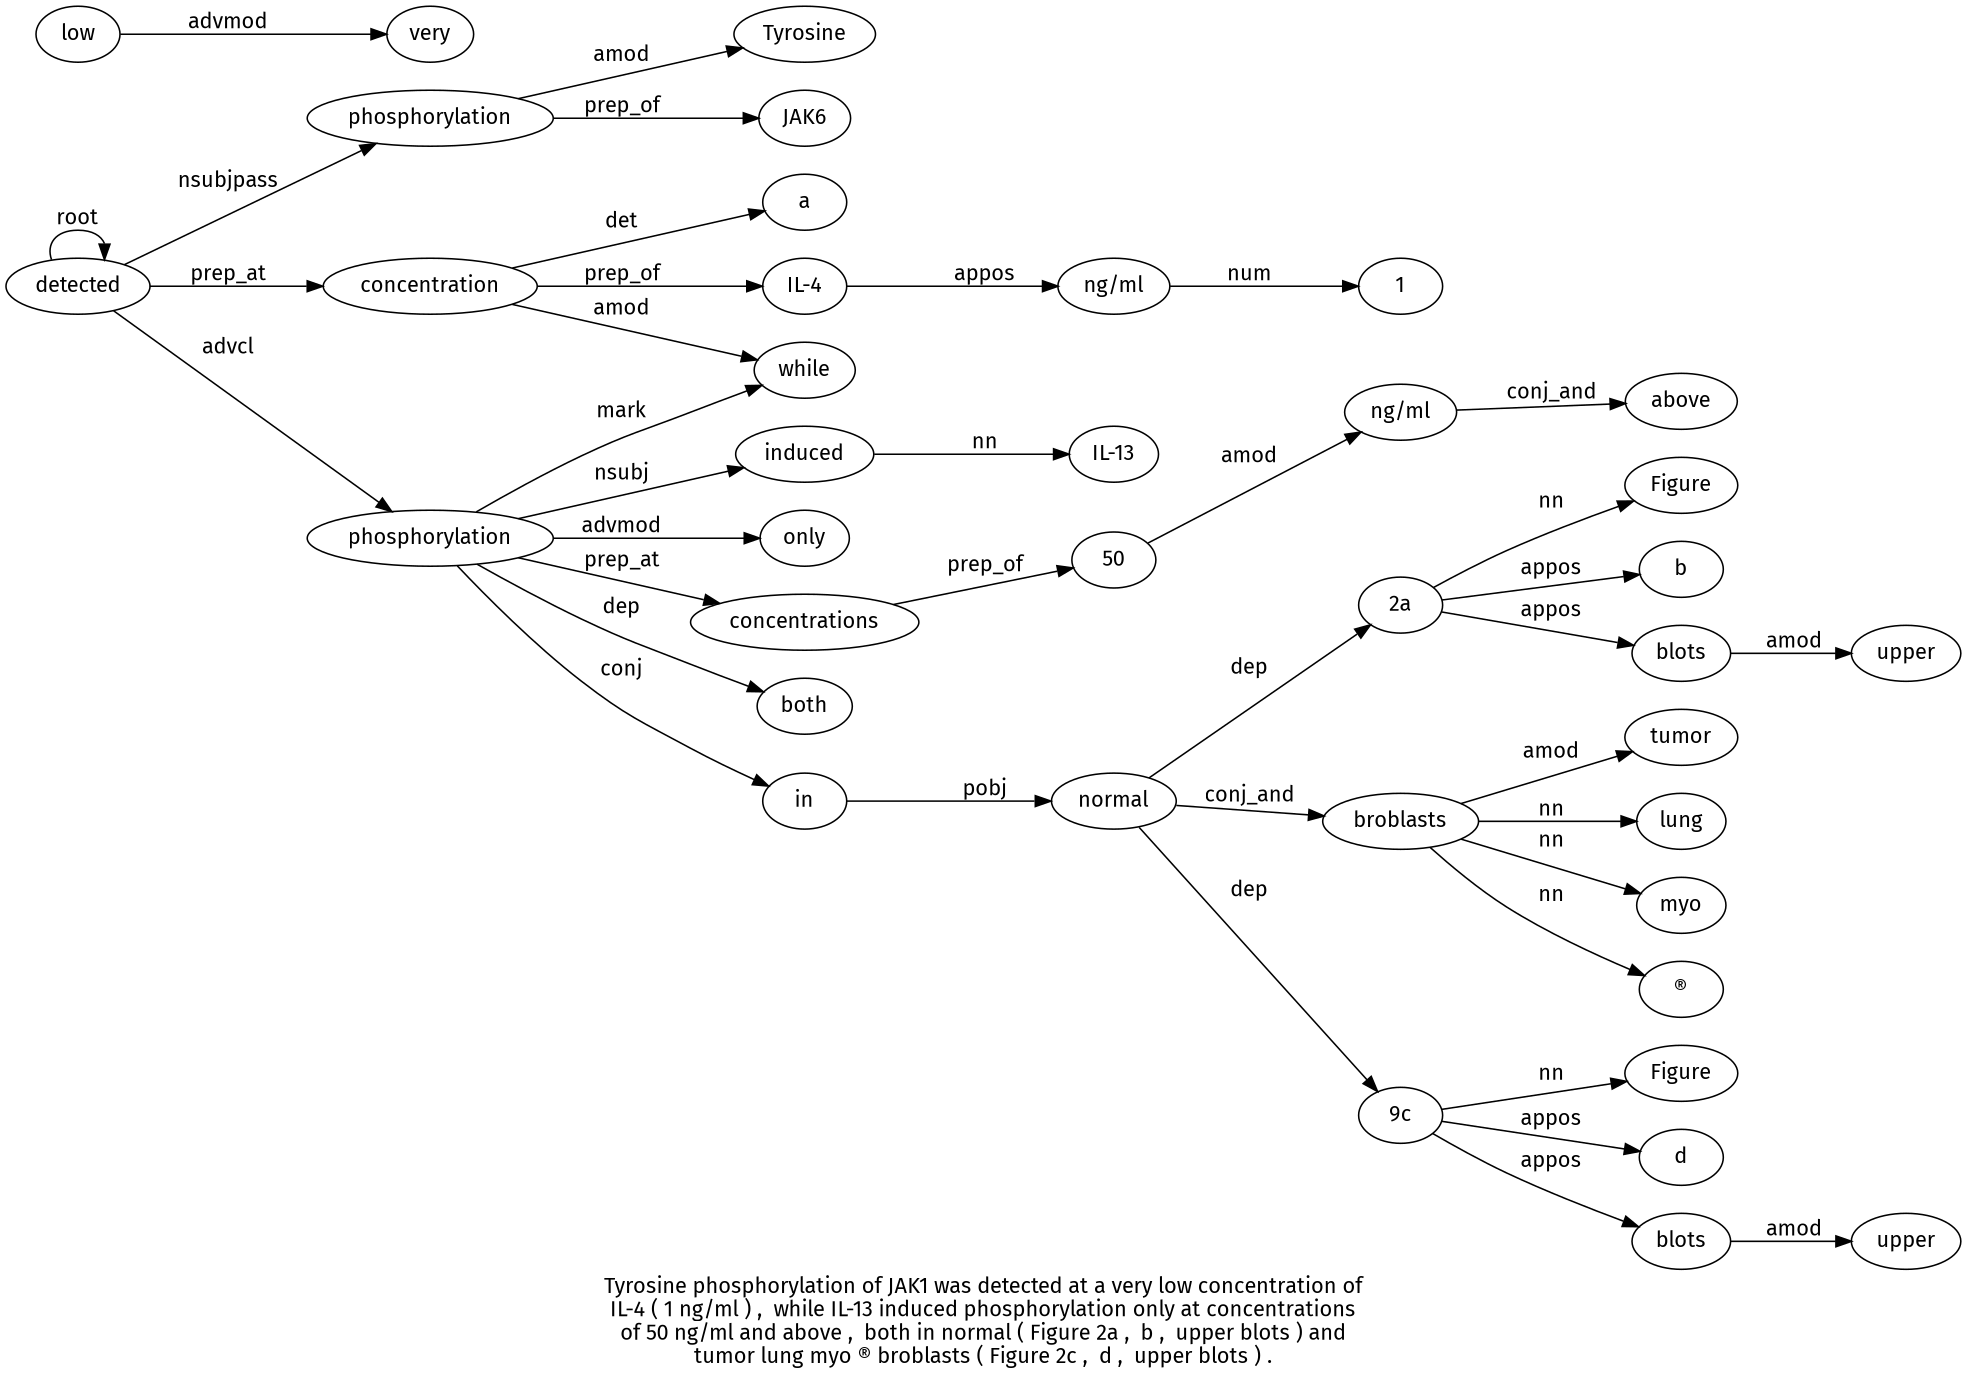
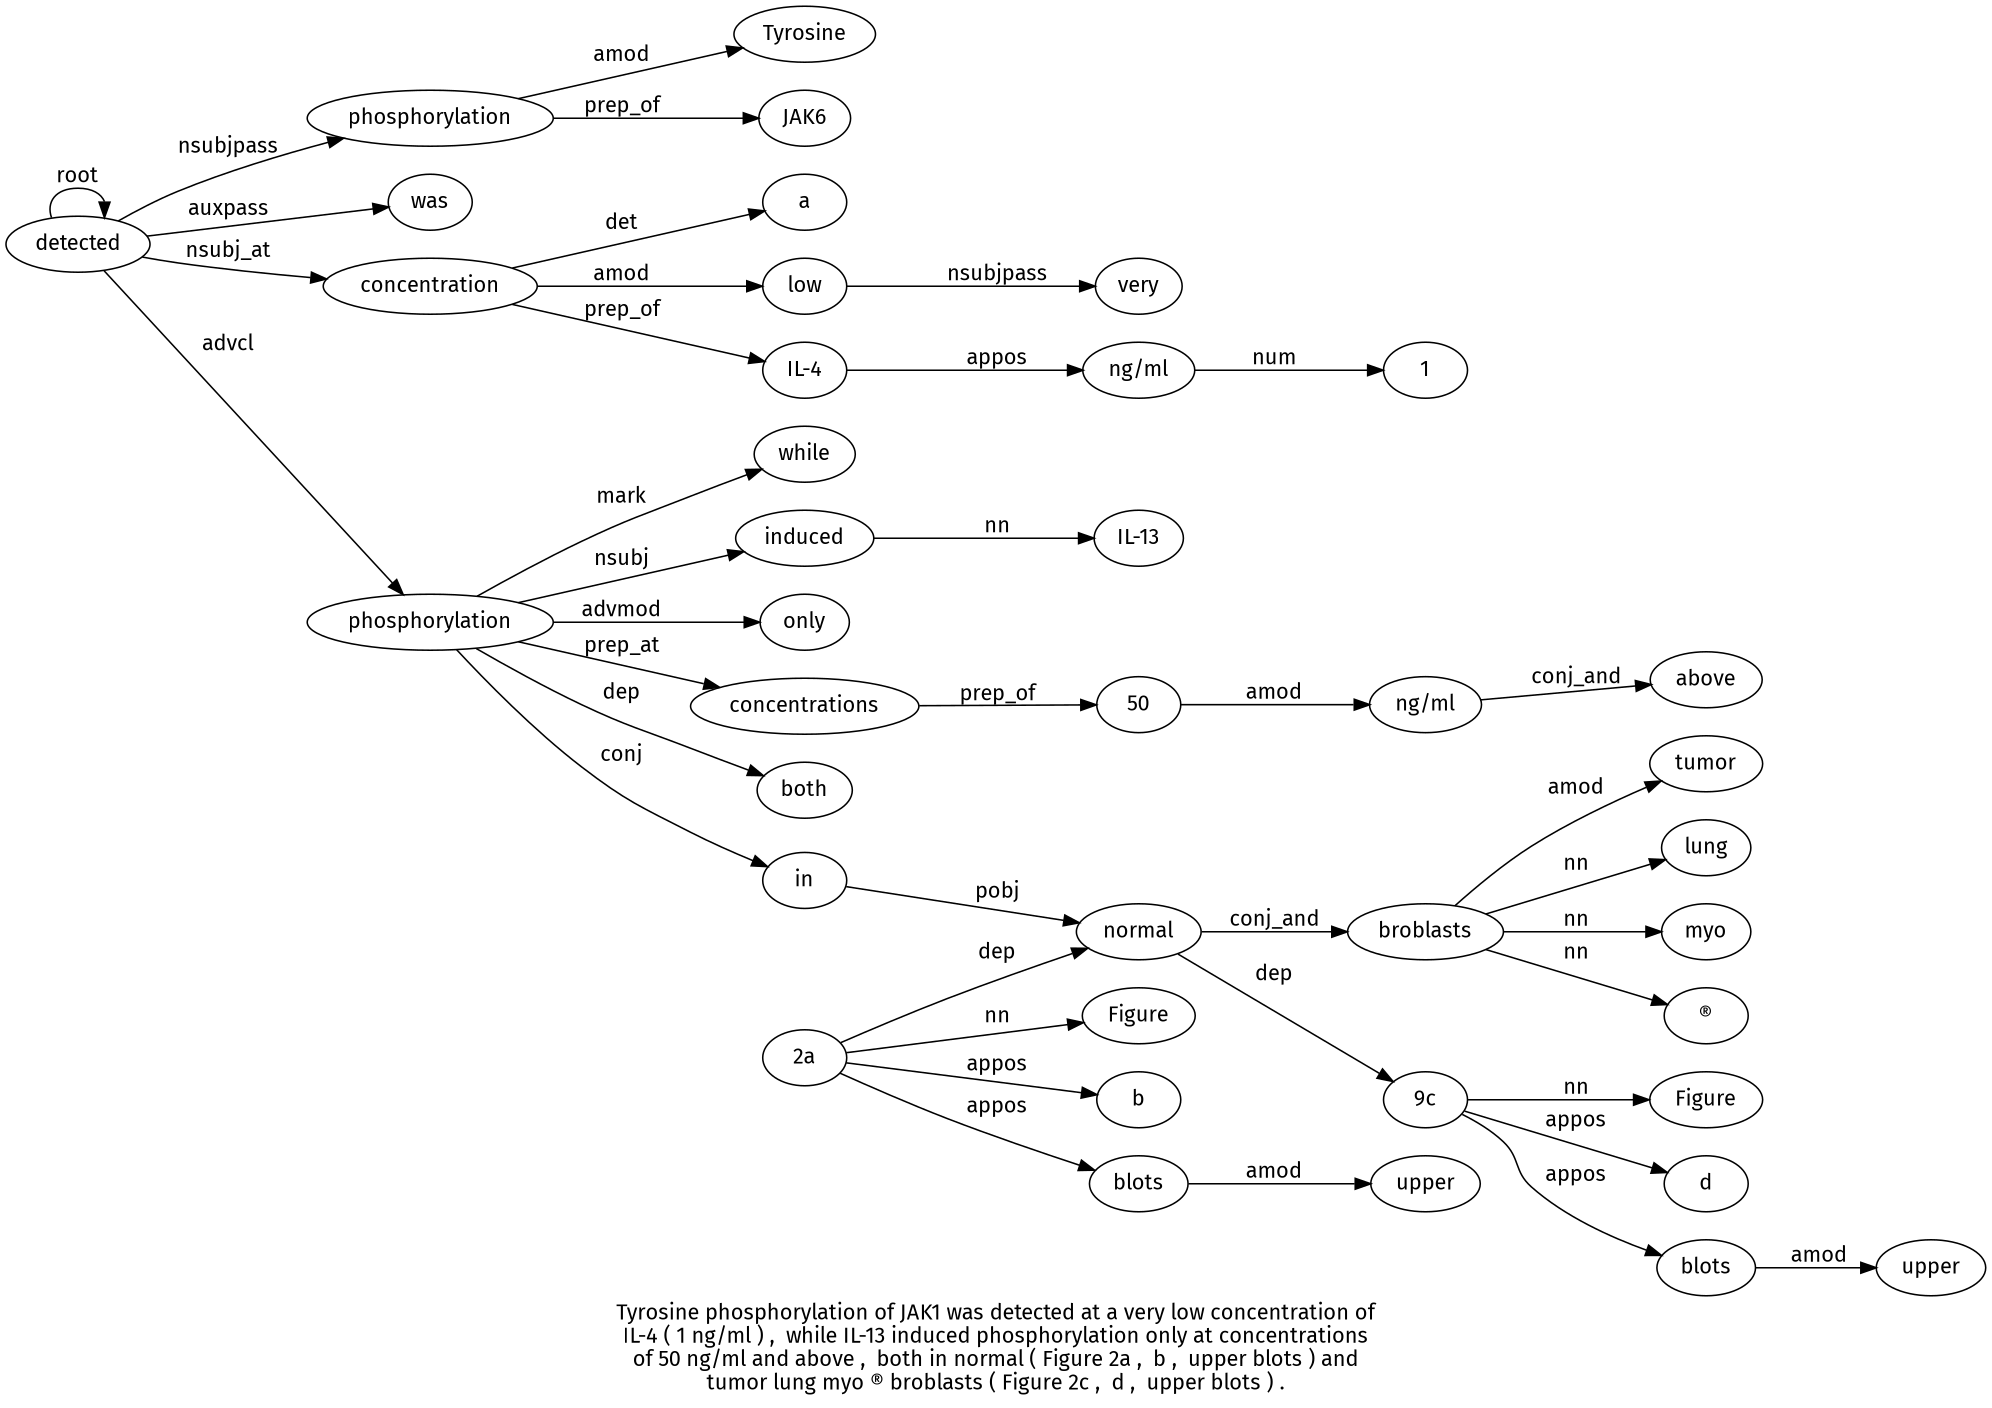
edge "low" -> "very": label "advmod" -> "nsubjpass"
node "was": added
edge "detected" -> "concentration": label "prep_at" -> "nsubj_at"
edge "concentration" -> "while": now "concentration" -> "low"
edge "normal" -> "2a": reversed
